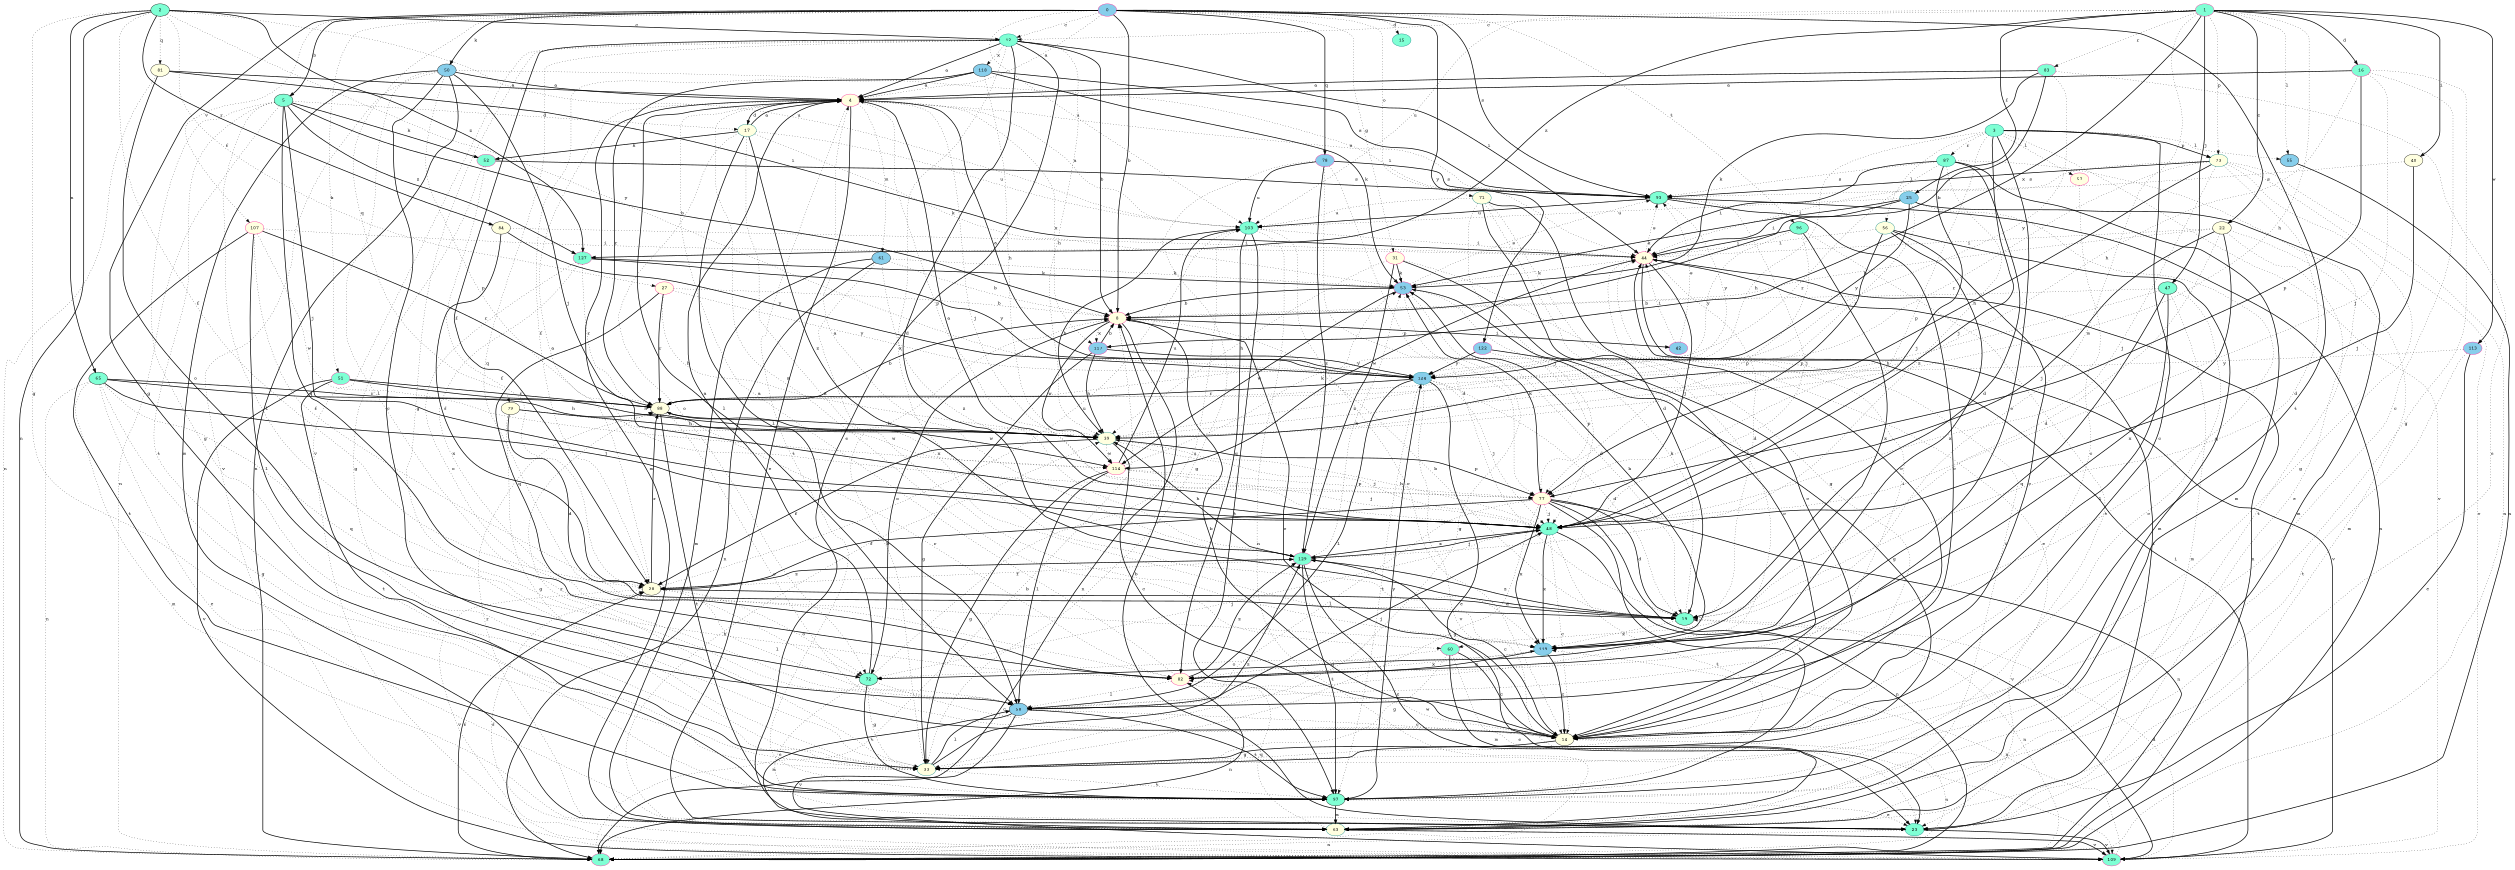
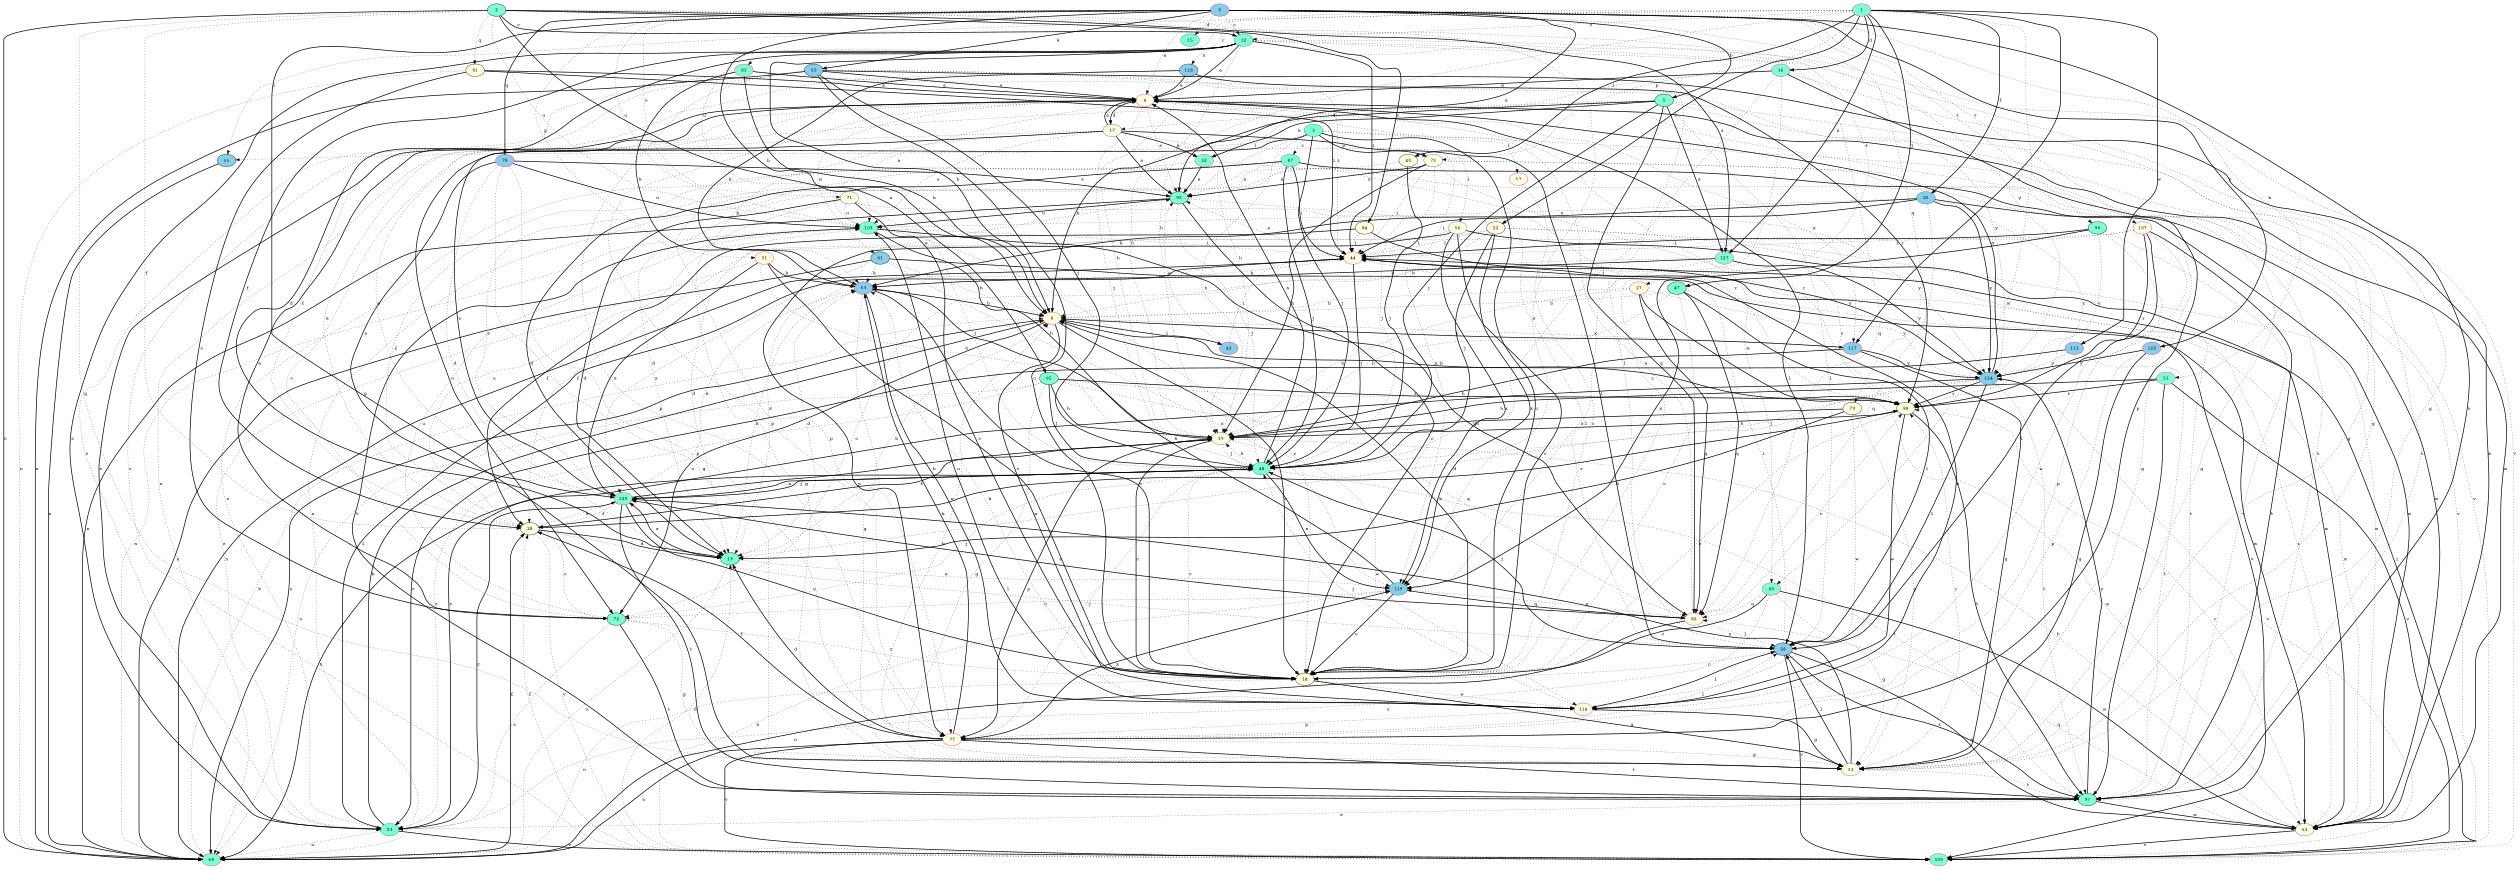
edge "118" -> "93": now "17" -> "93"
edge "28" -> "129": style bold -> dotted
edge "14" -> "82": now "14" -> "114"
